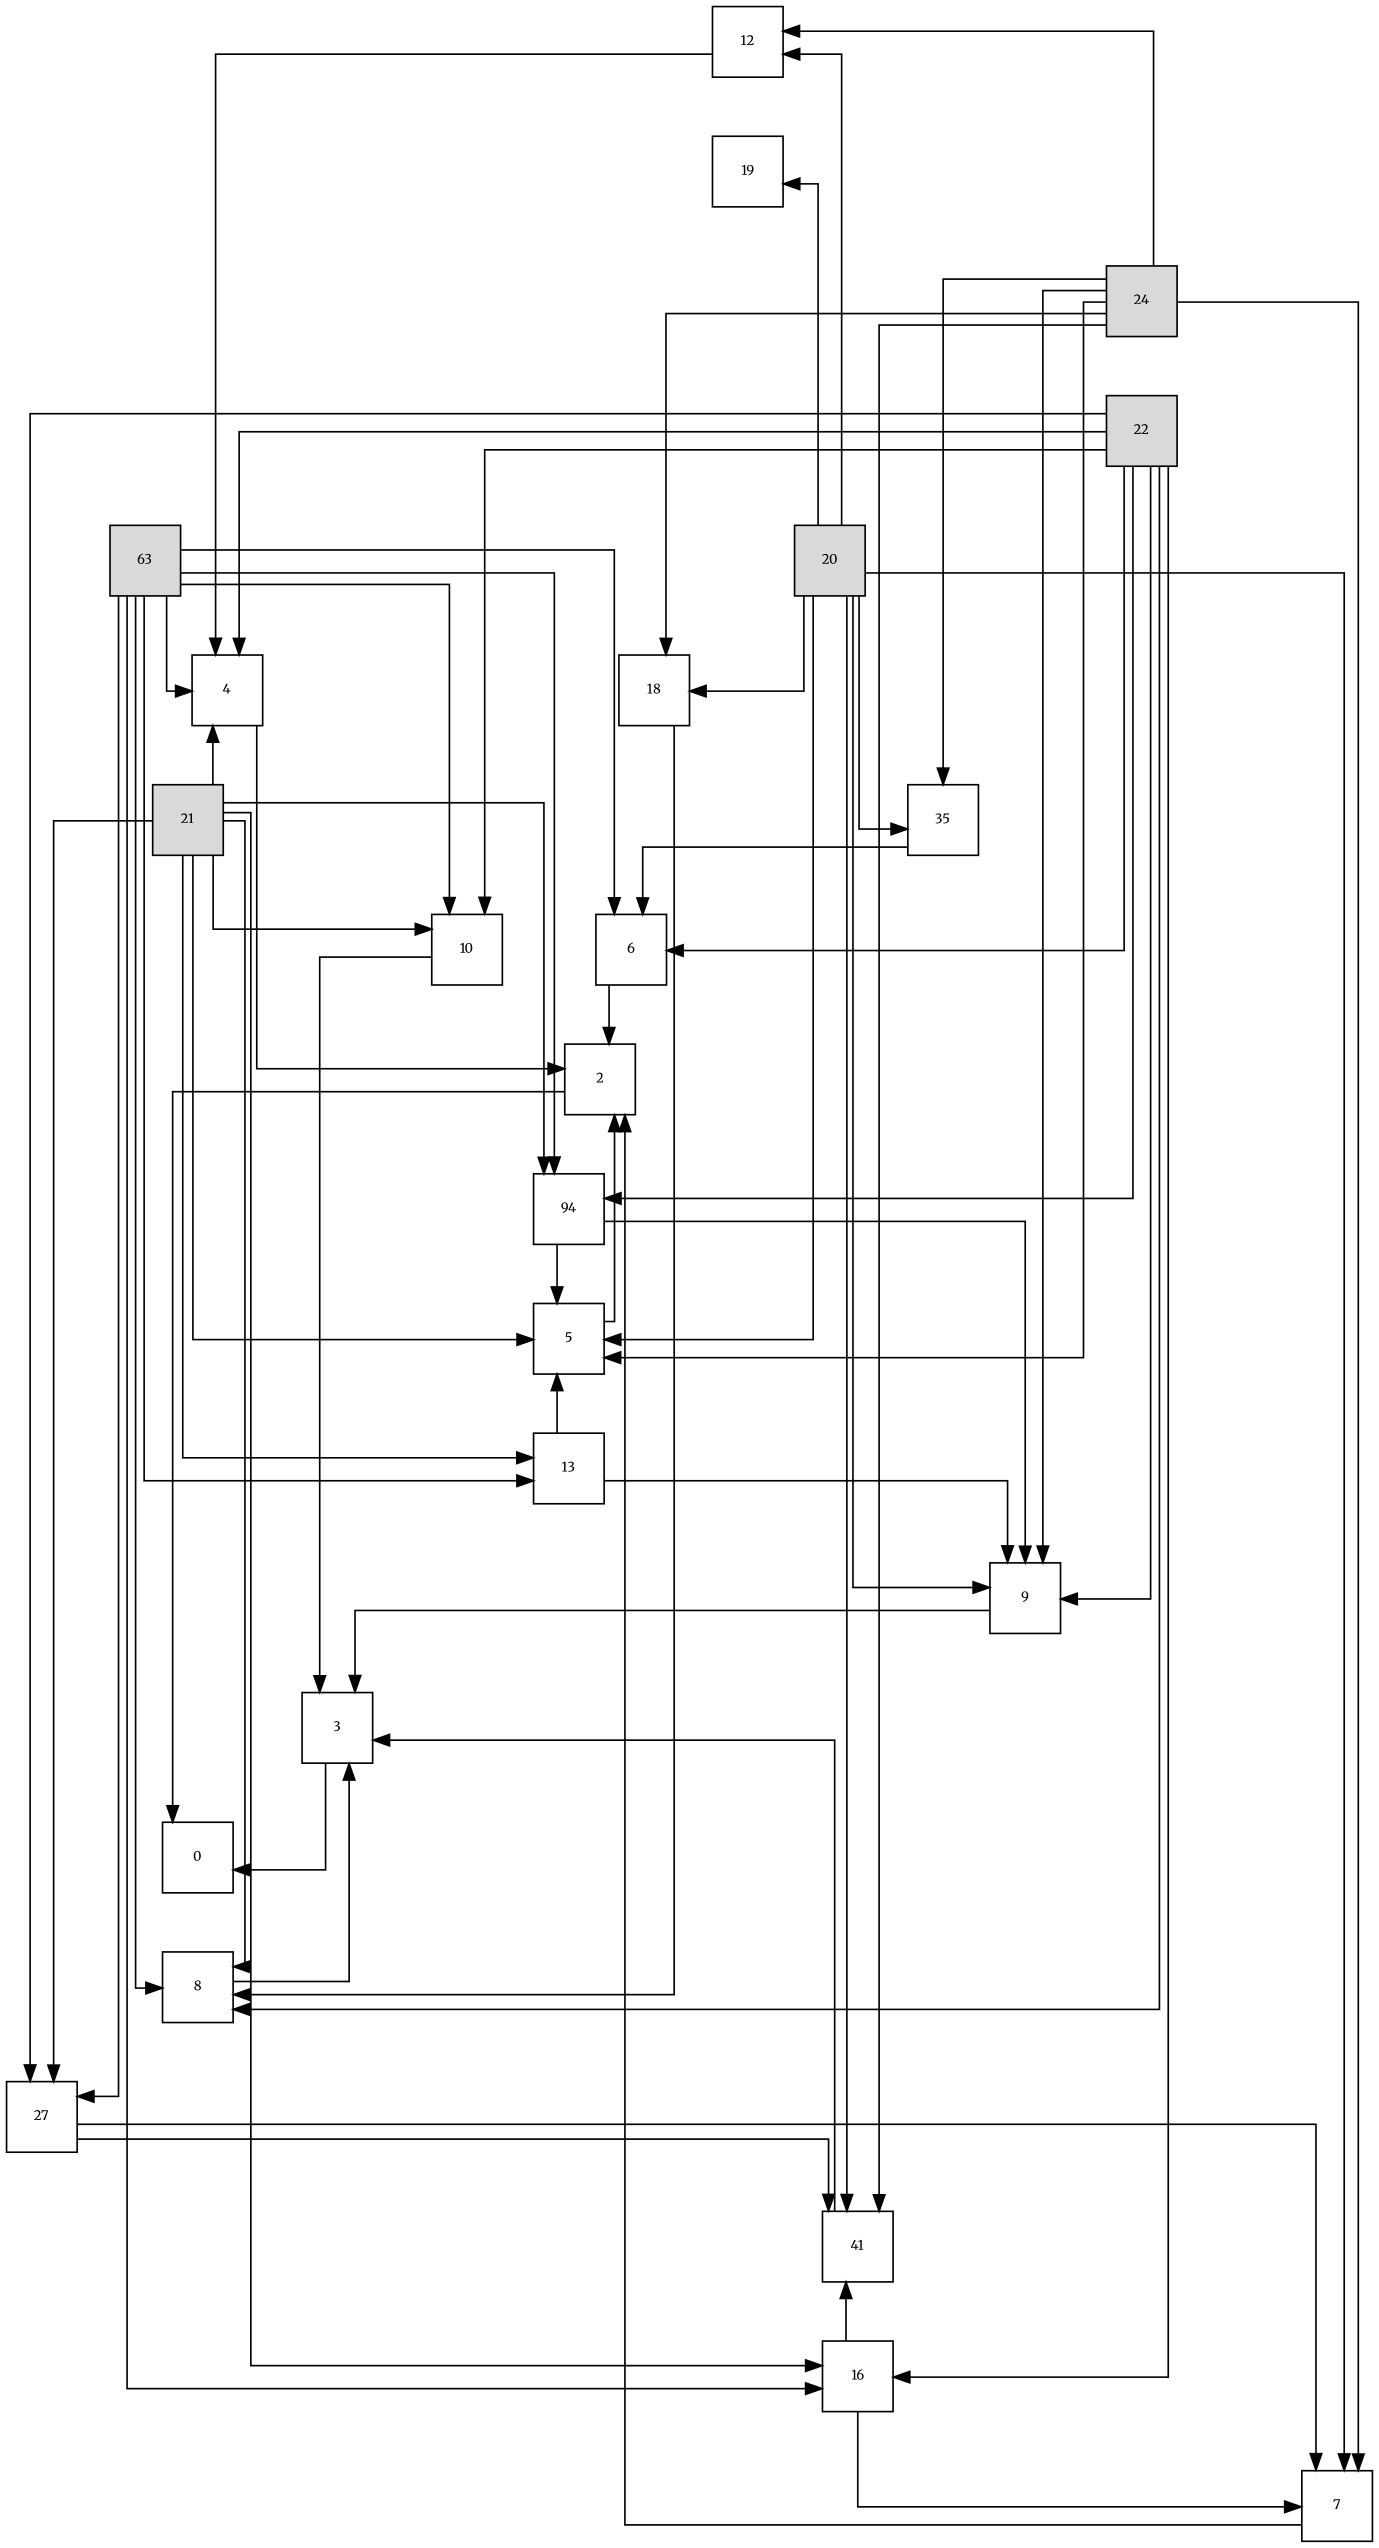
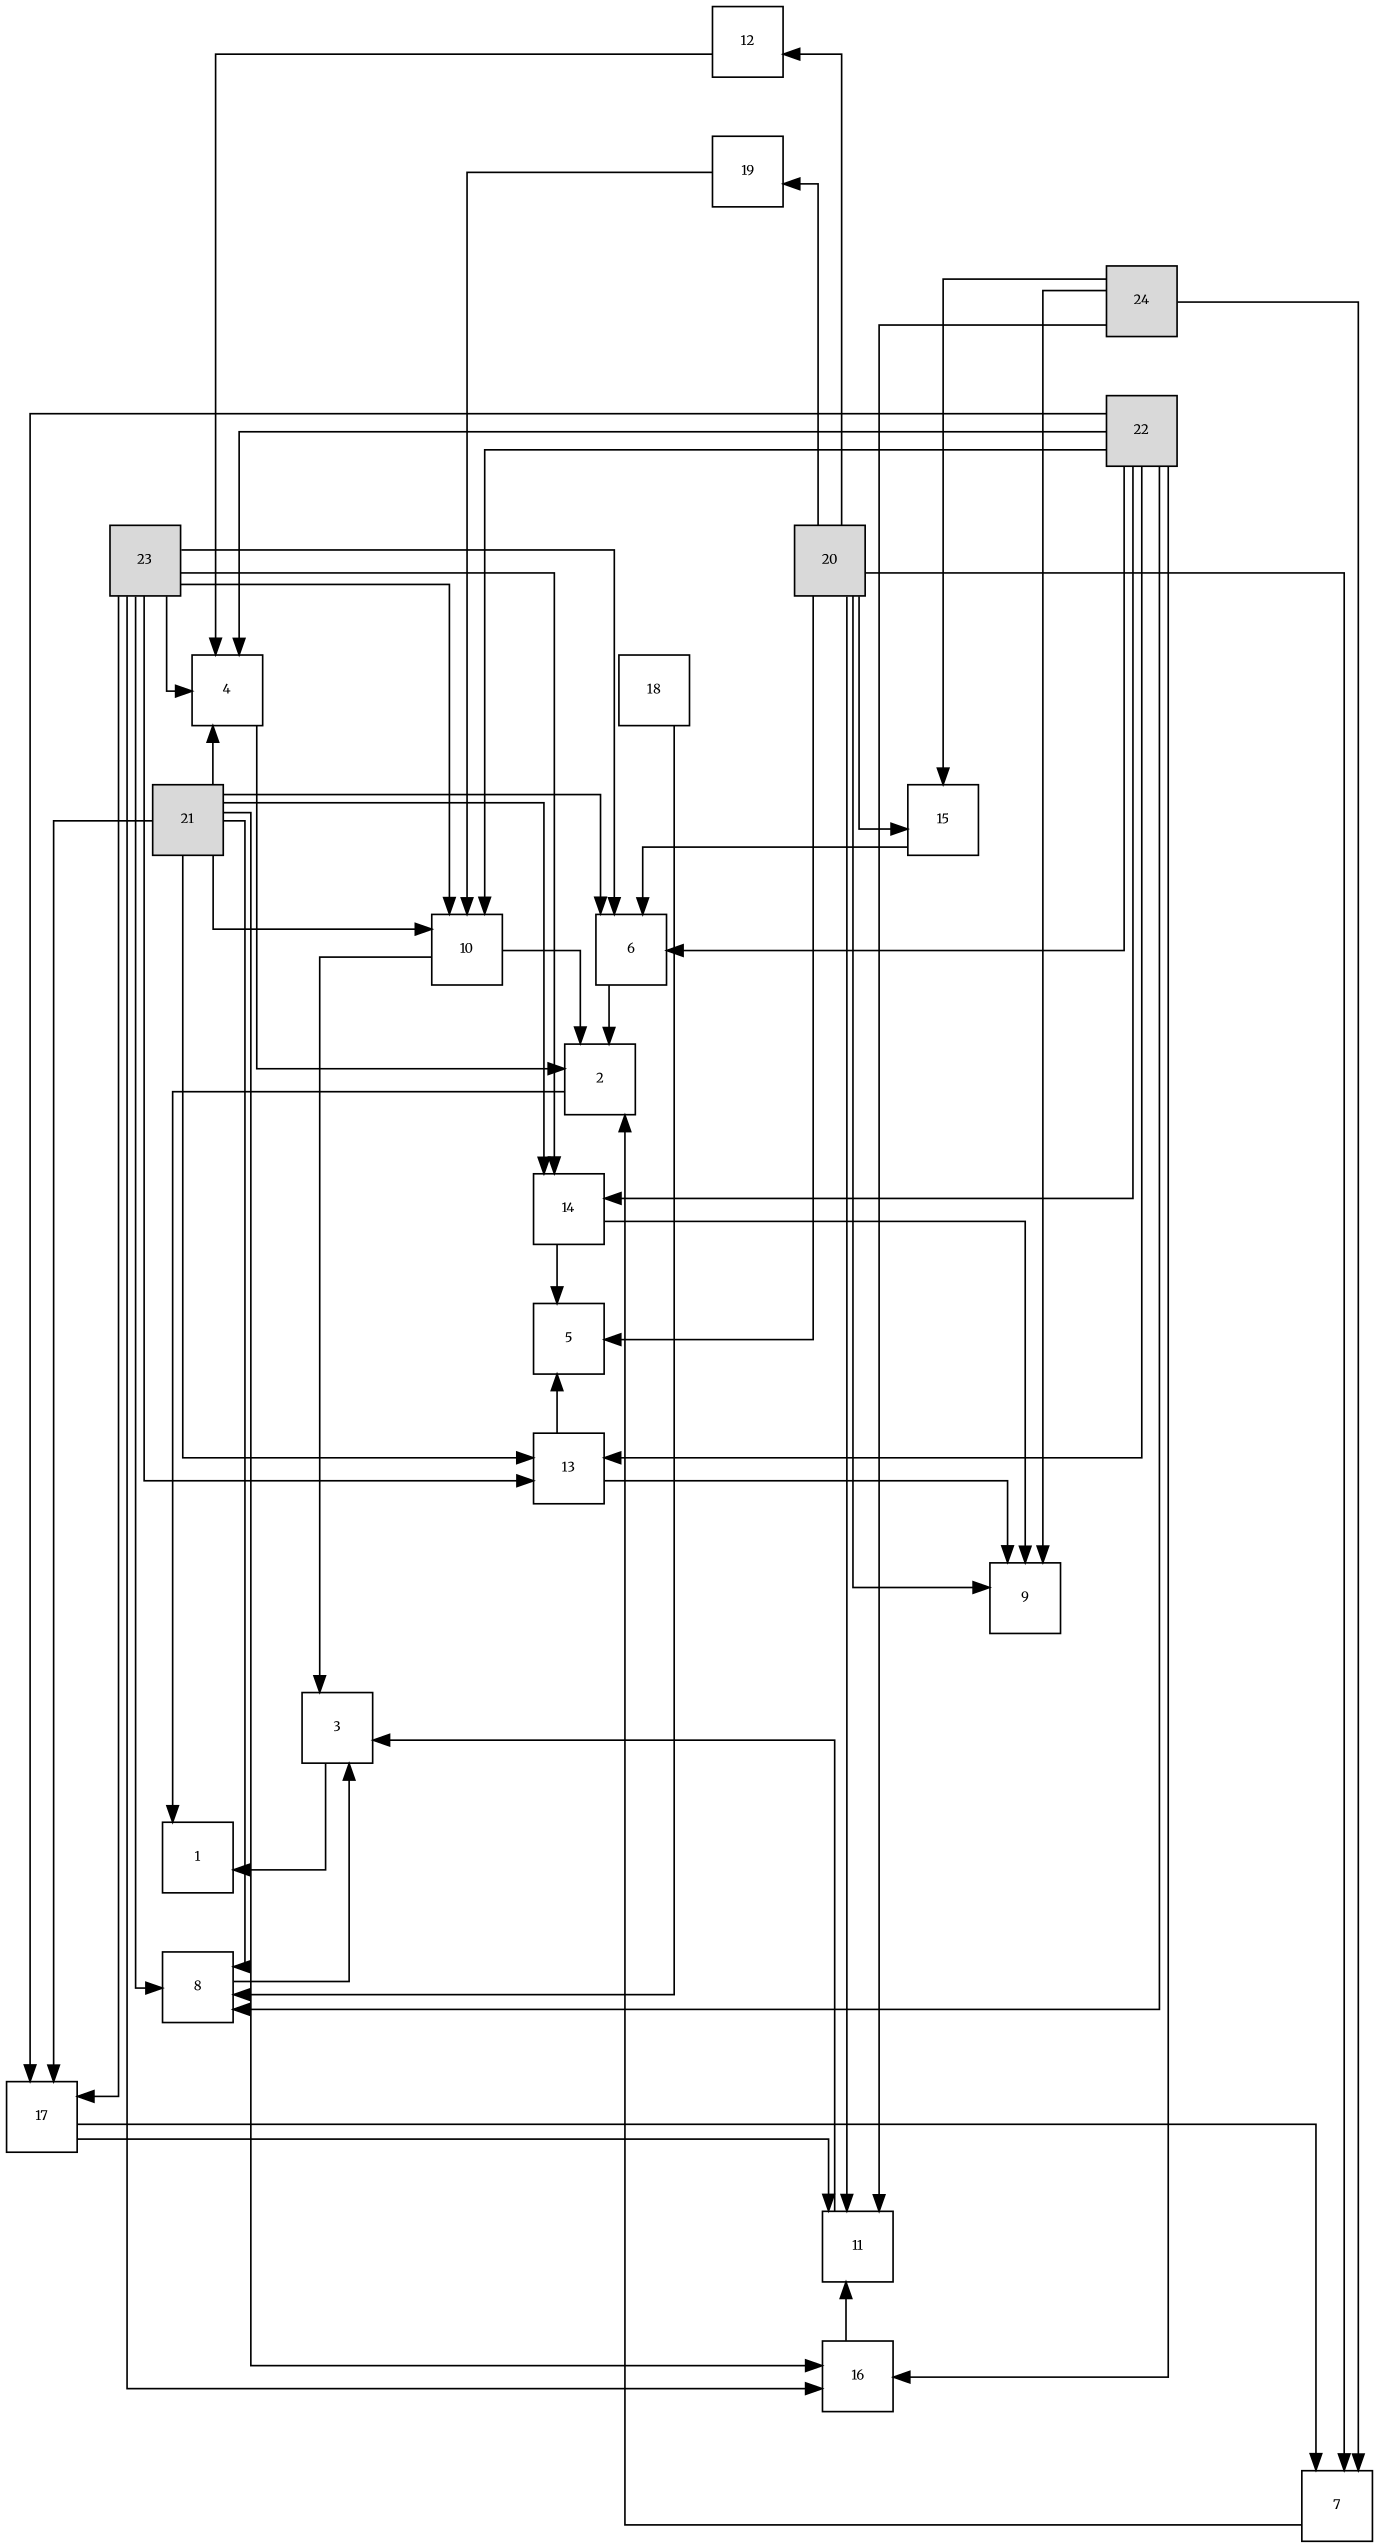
edge "24" -> "12": removed
edge "24" -> "18": removed
edge "19" -> "10": added
node "63": label "63" -> "23"
edge "20" -> "18": removed
node "35": label "35" -> "15"
edge "24" -> "5": removed
edge "22" -> "9": now "22" -> "13"
node "94": label "94" -> "14"
edge "5" -> "2": now "10" -> "2"
edge "21" -> "5": now "21" -> "6"
edge "9" -> "3": removed
node "0": label "0" -> "1"
node "27": label "27" -> "17"
node "41": label "41" -> "11"
edge "16" -> "7": removed
